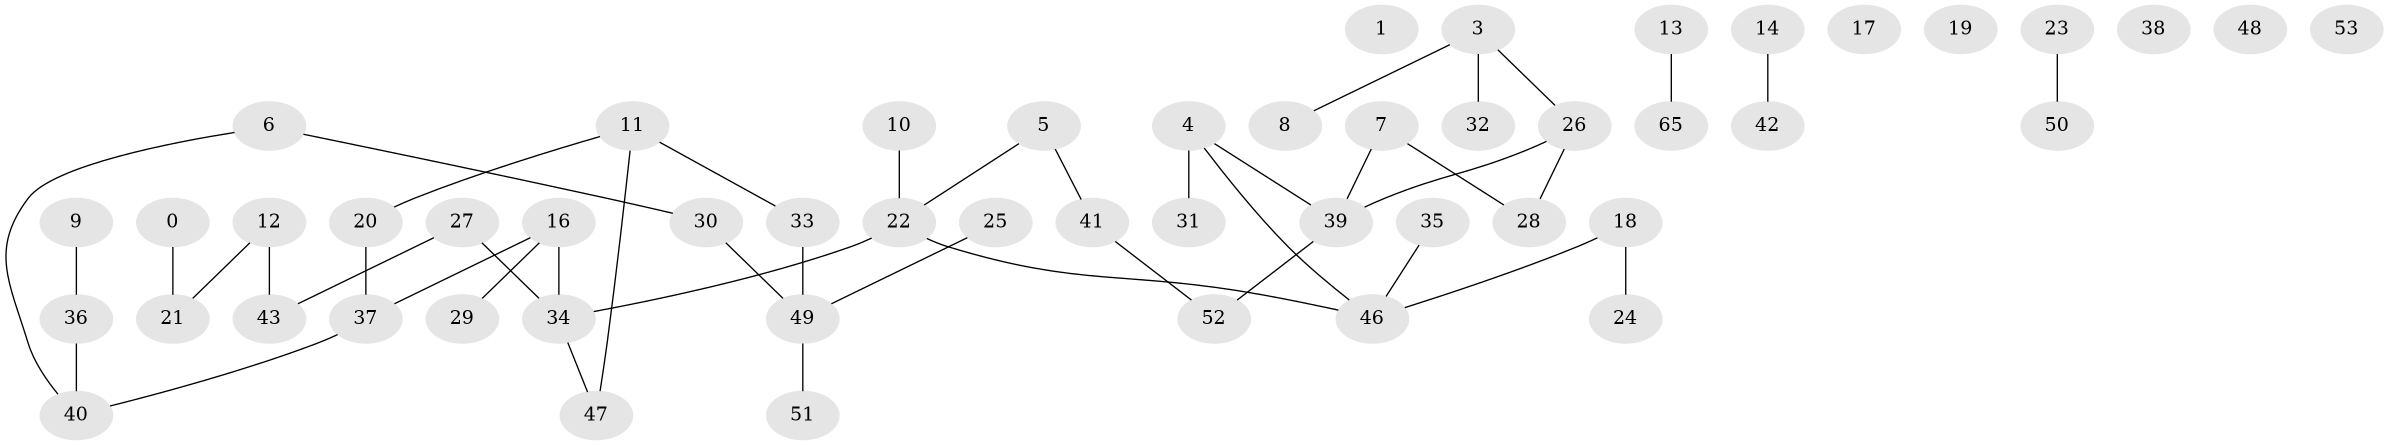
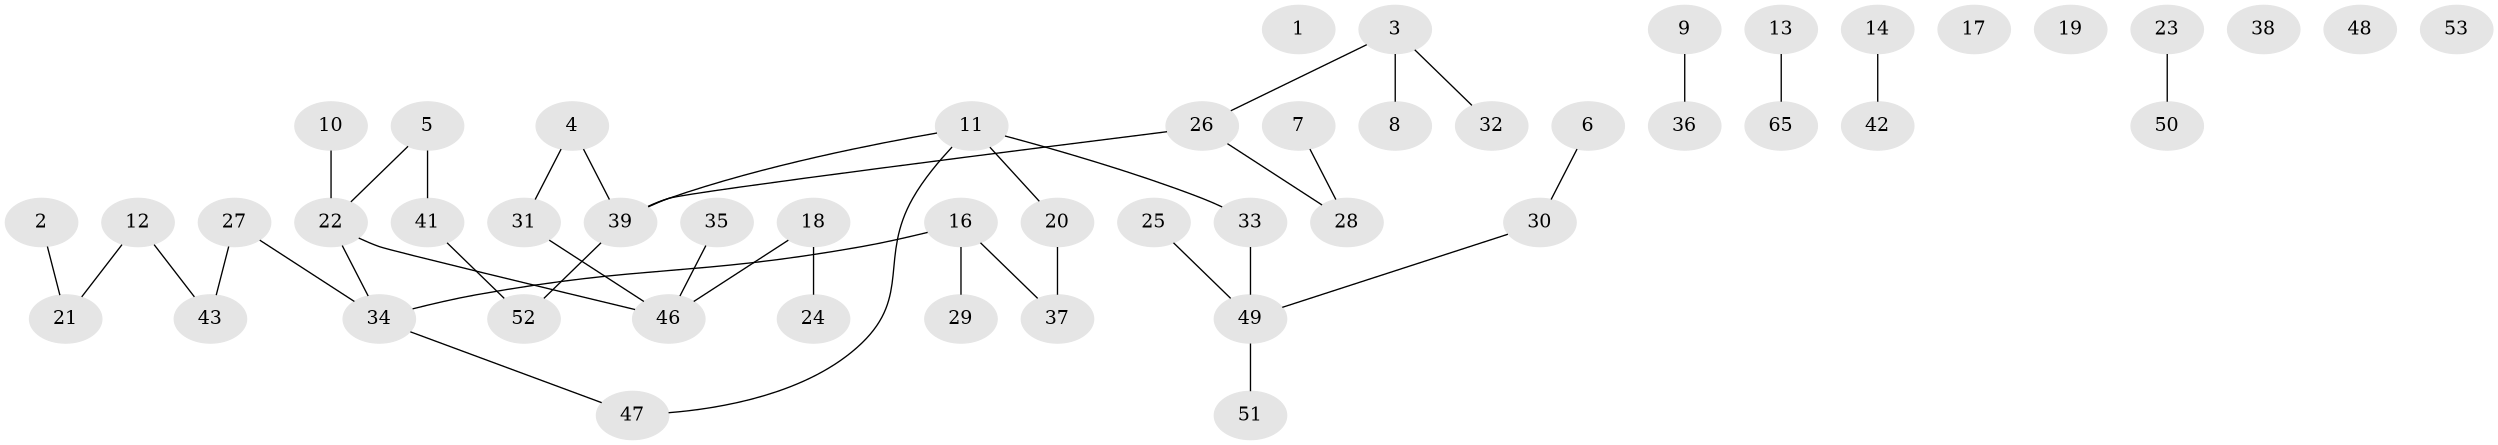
edge "7" -- "39": now "11" -- "39"
node "0": label "0" -> "2"
edge "4" -- "46": now "31" -- "46"
node "40": removed
